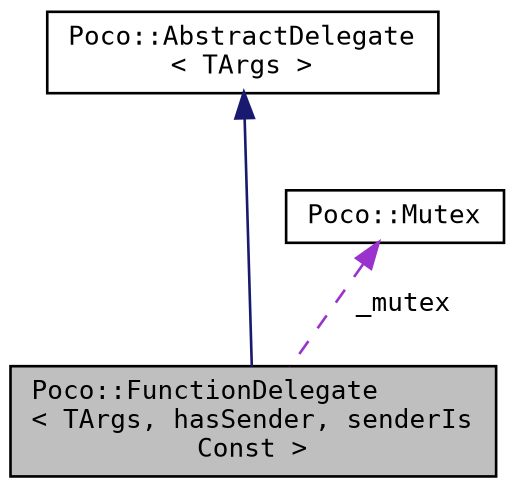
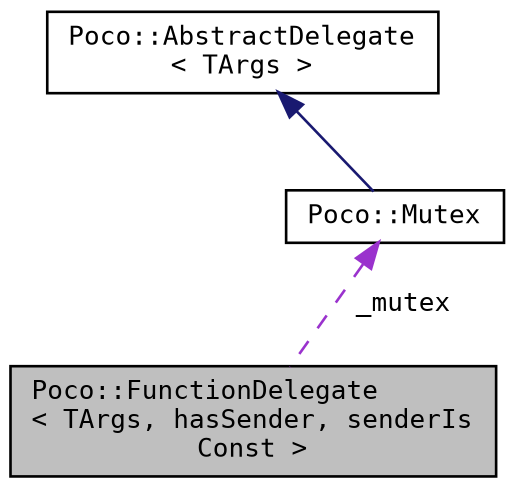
edge "Poco::FunctionDelegate < TArgs, hasSender, senderIs Const >" -> "Poco::AbstractDelegate < TArgs >": now "Poco::Mutex" -> "Poco::AbstractDelegate < TArgs >"
